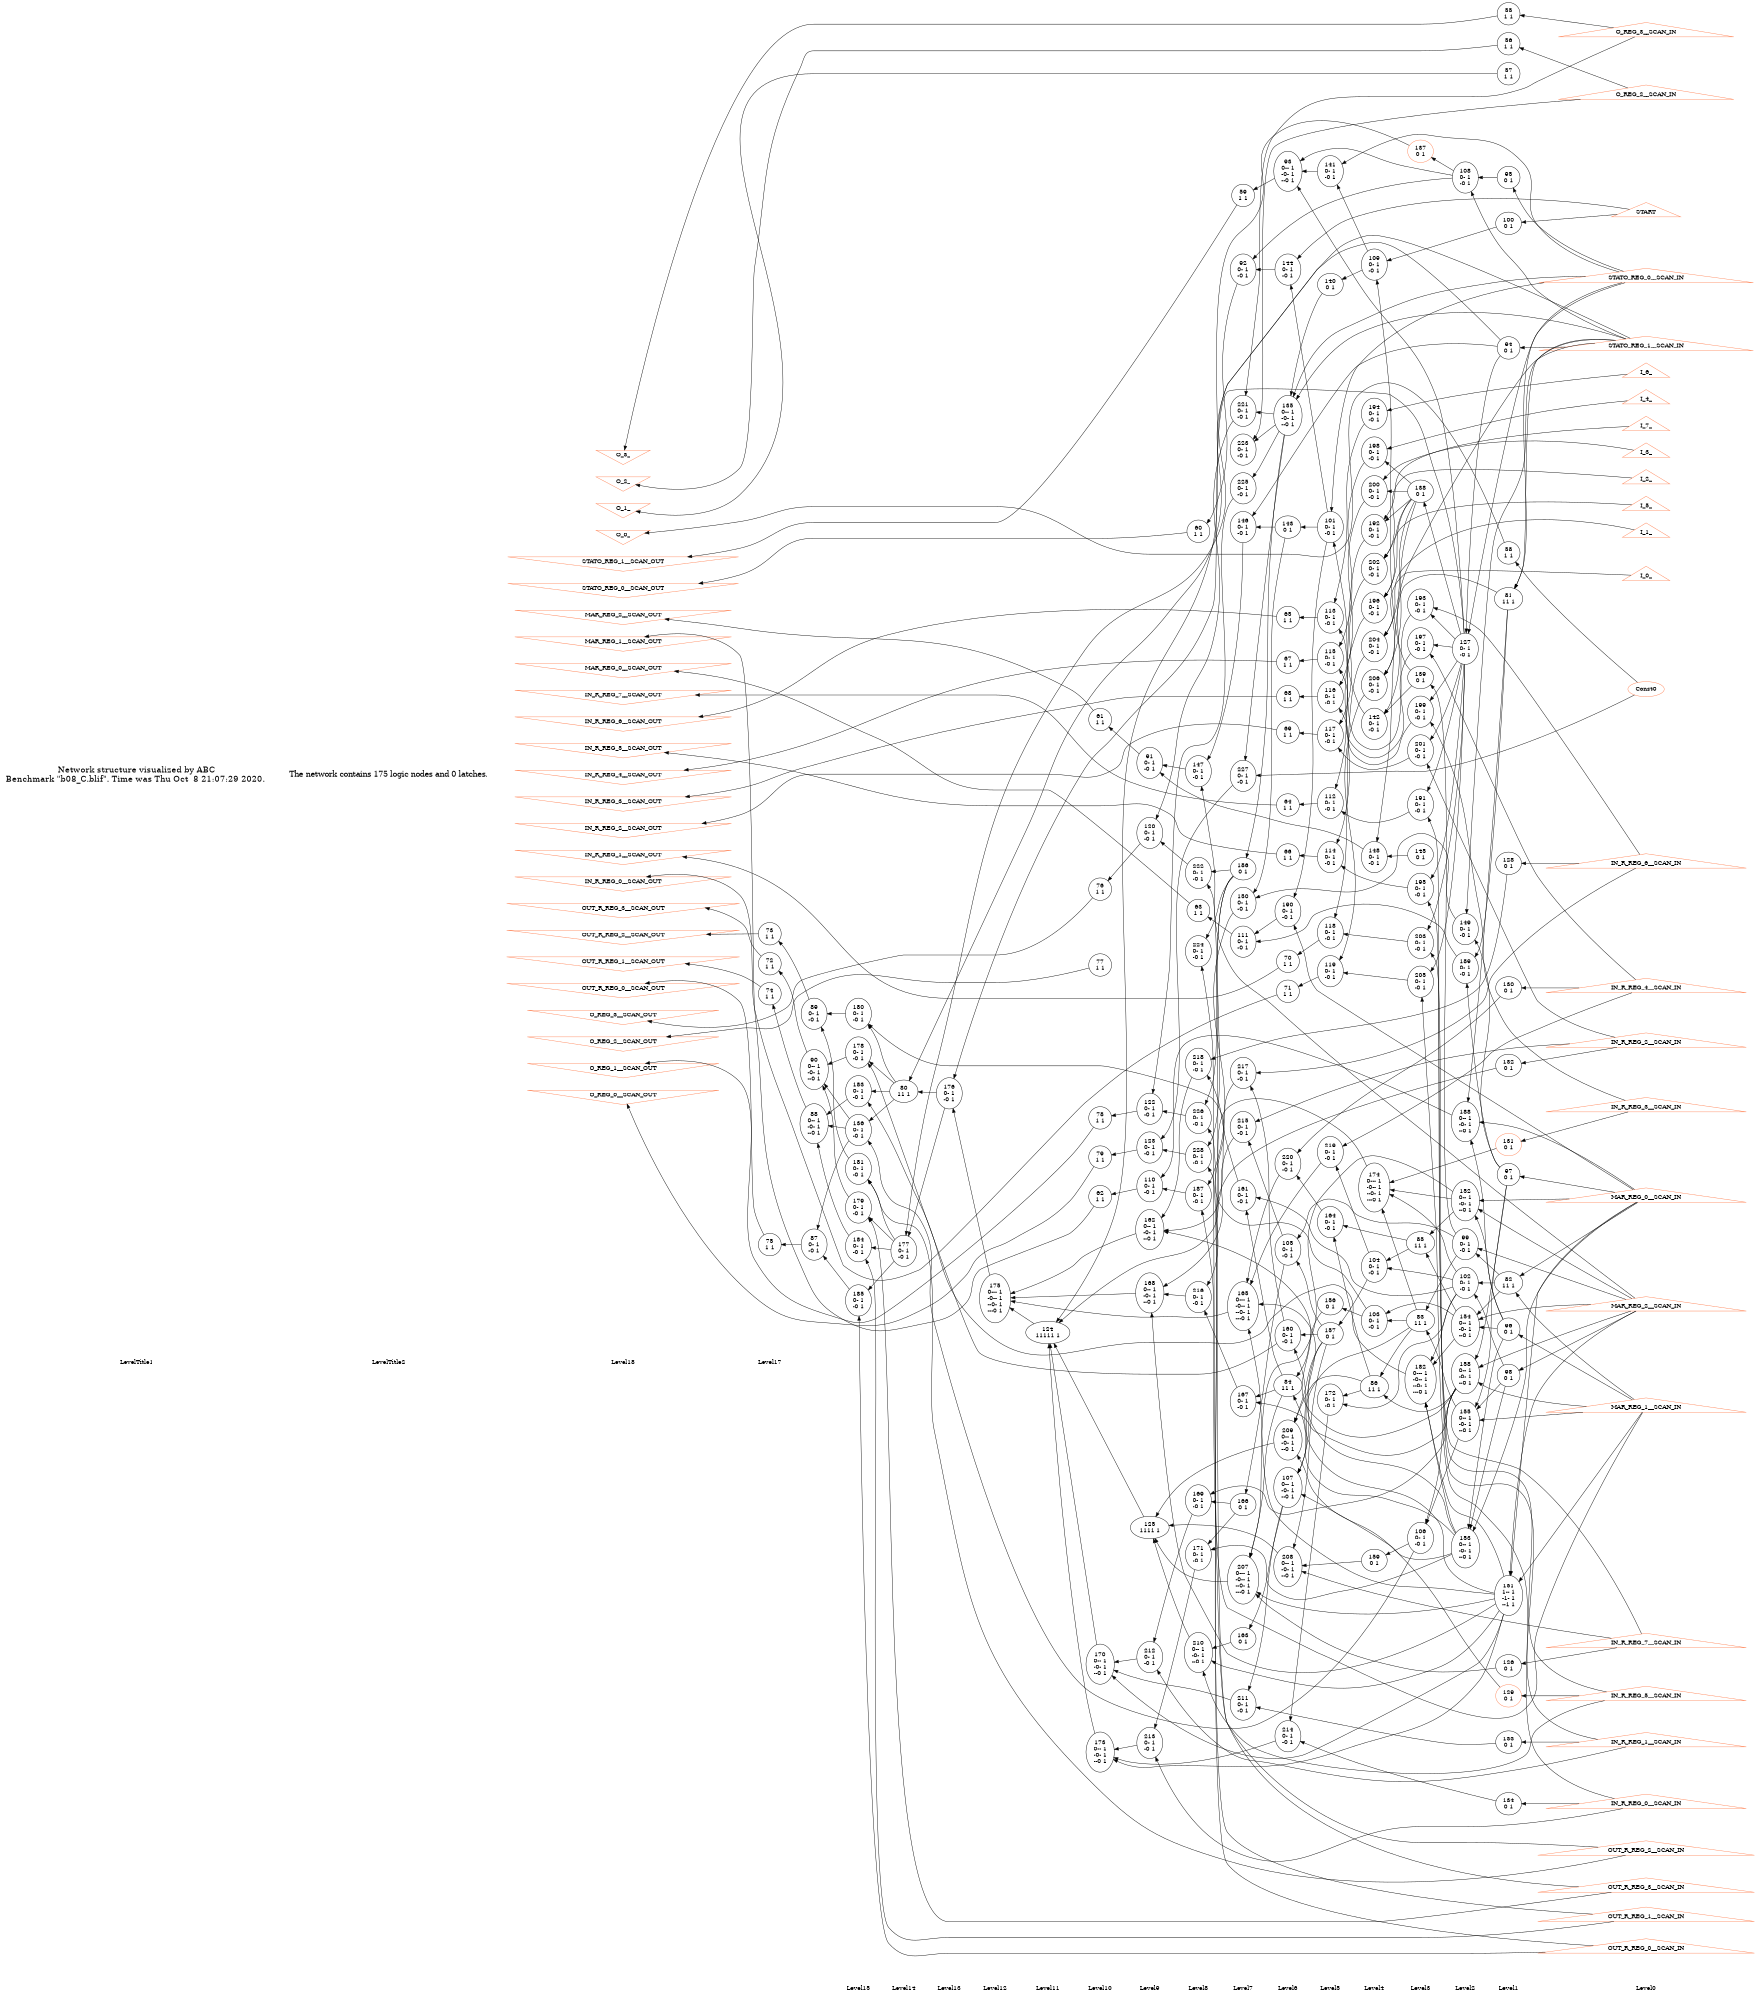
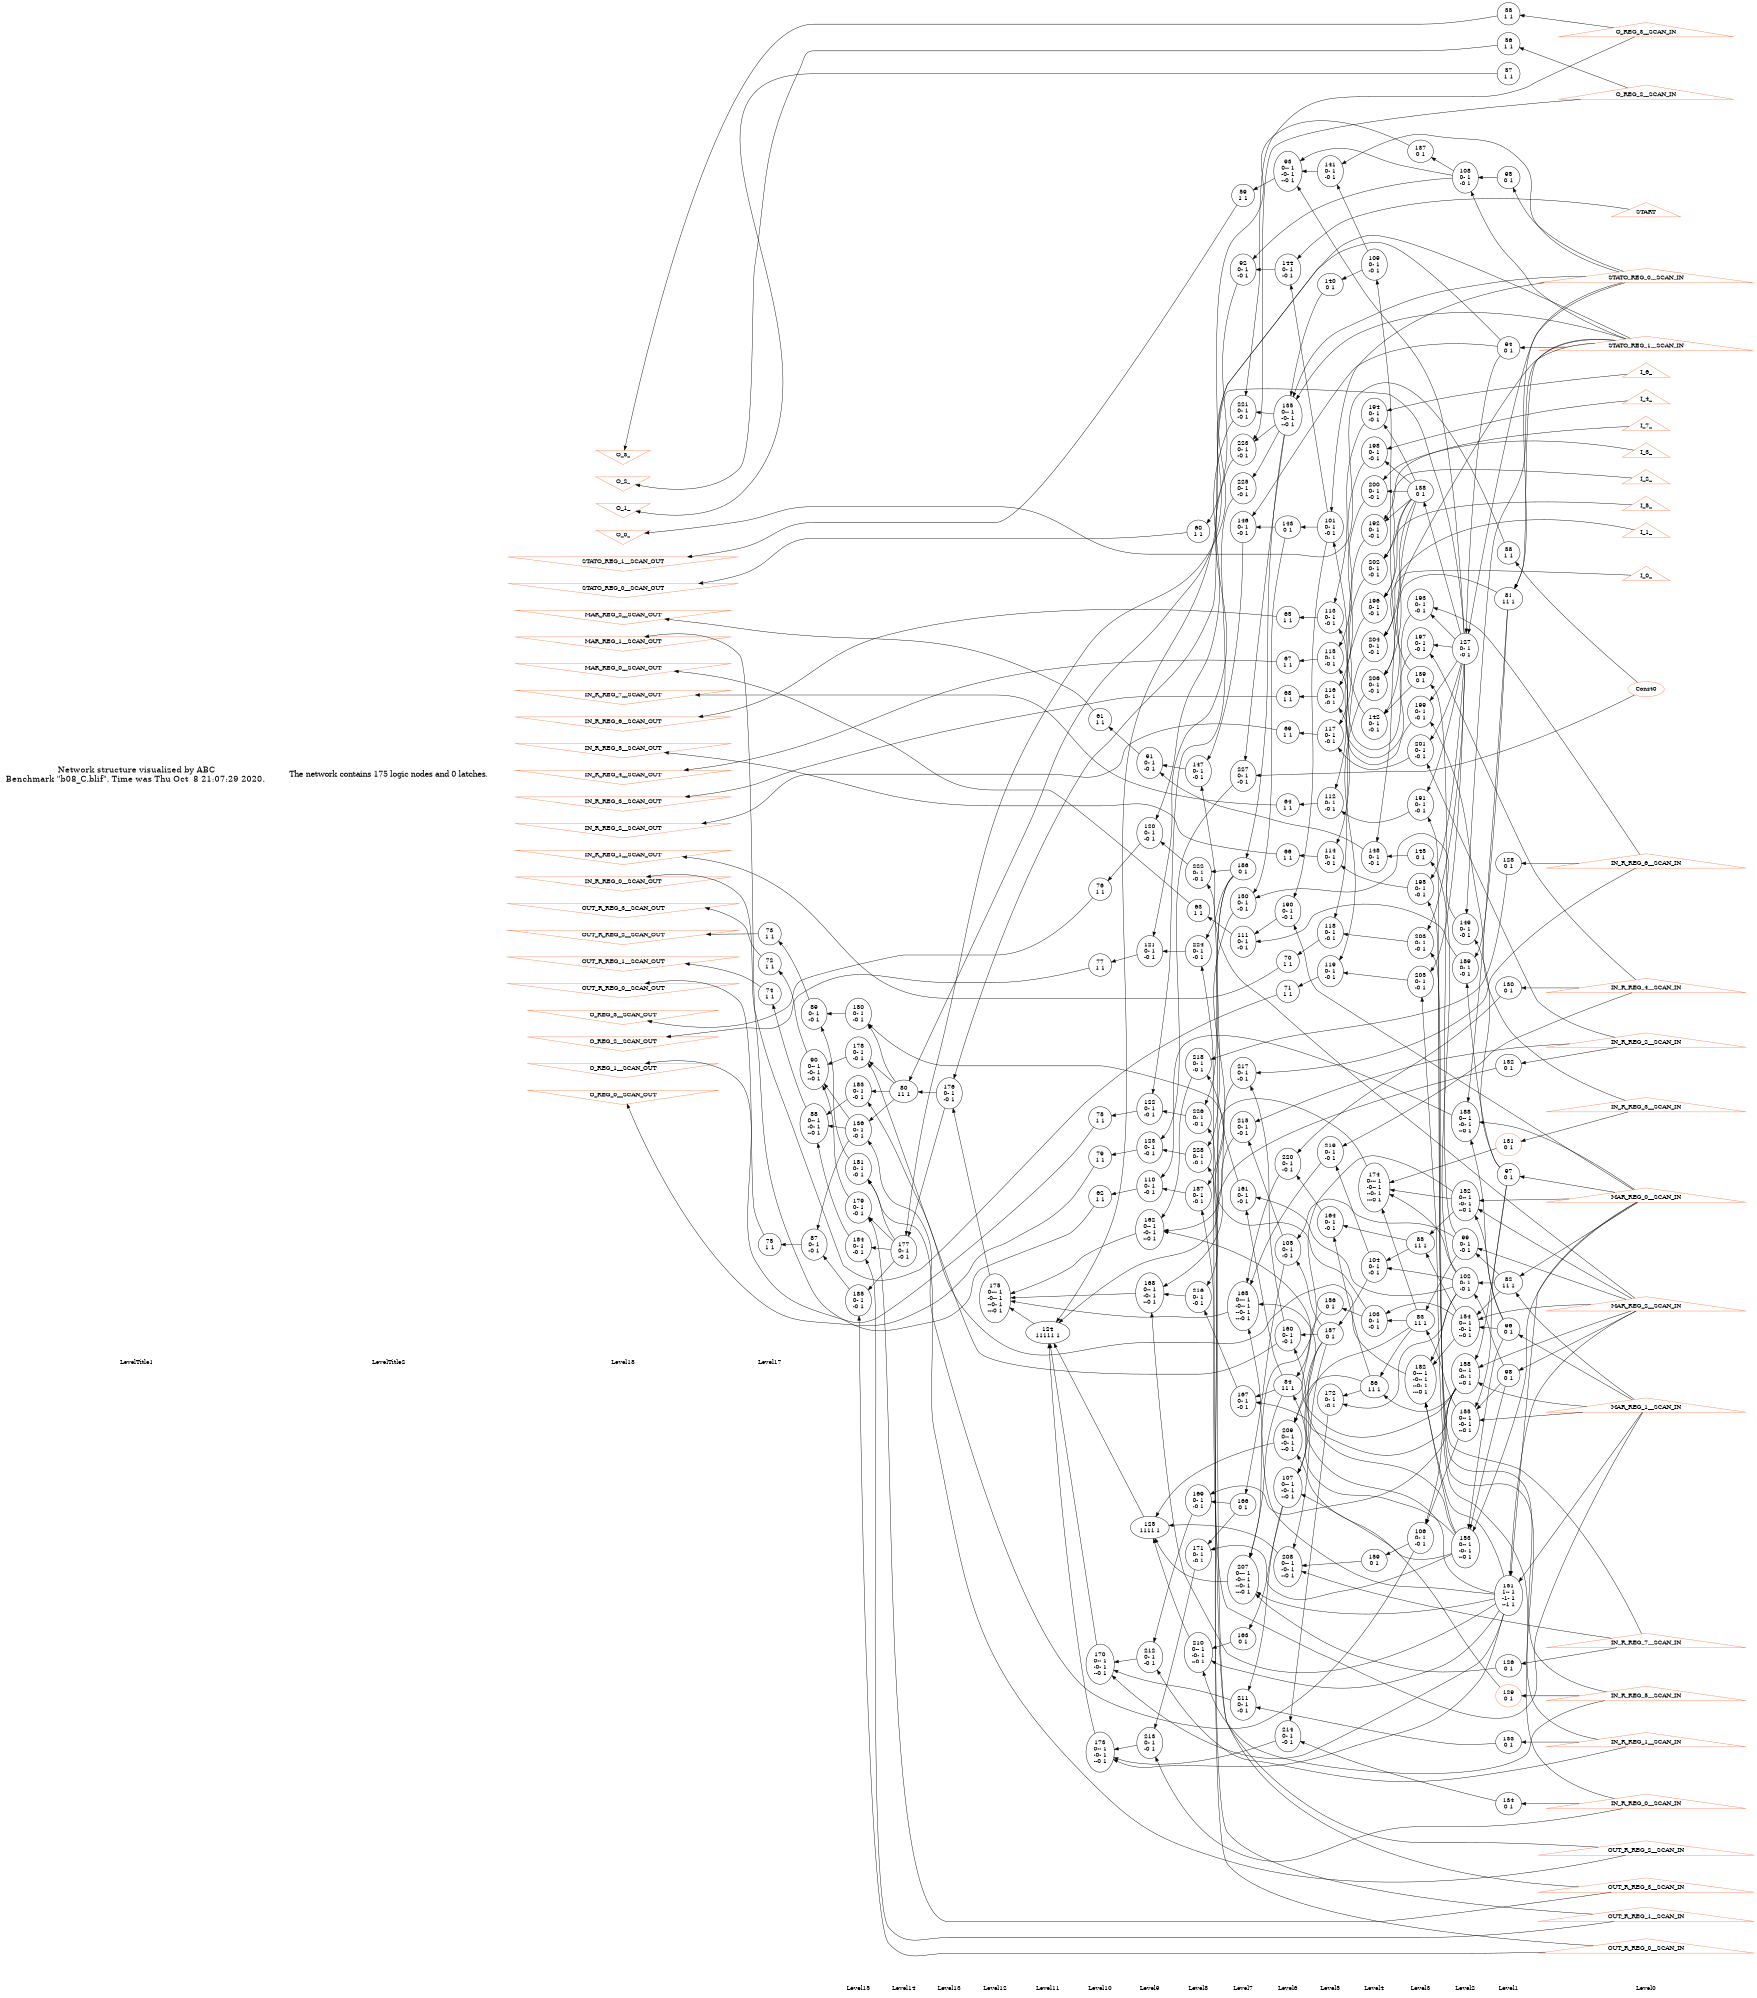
node "137 0 1": color coral -> black
node "100 0 1": removed
edge "138 0 1" -> "194 0- 1 -0 1": added
node "121 0- 1 -0 1": added
edge "102 0- 1 -0 1" -> "145 0 1": added
